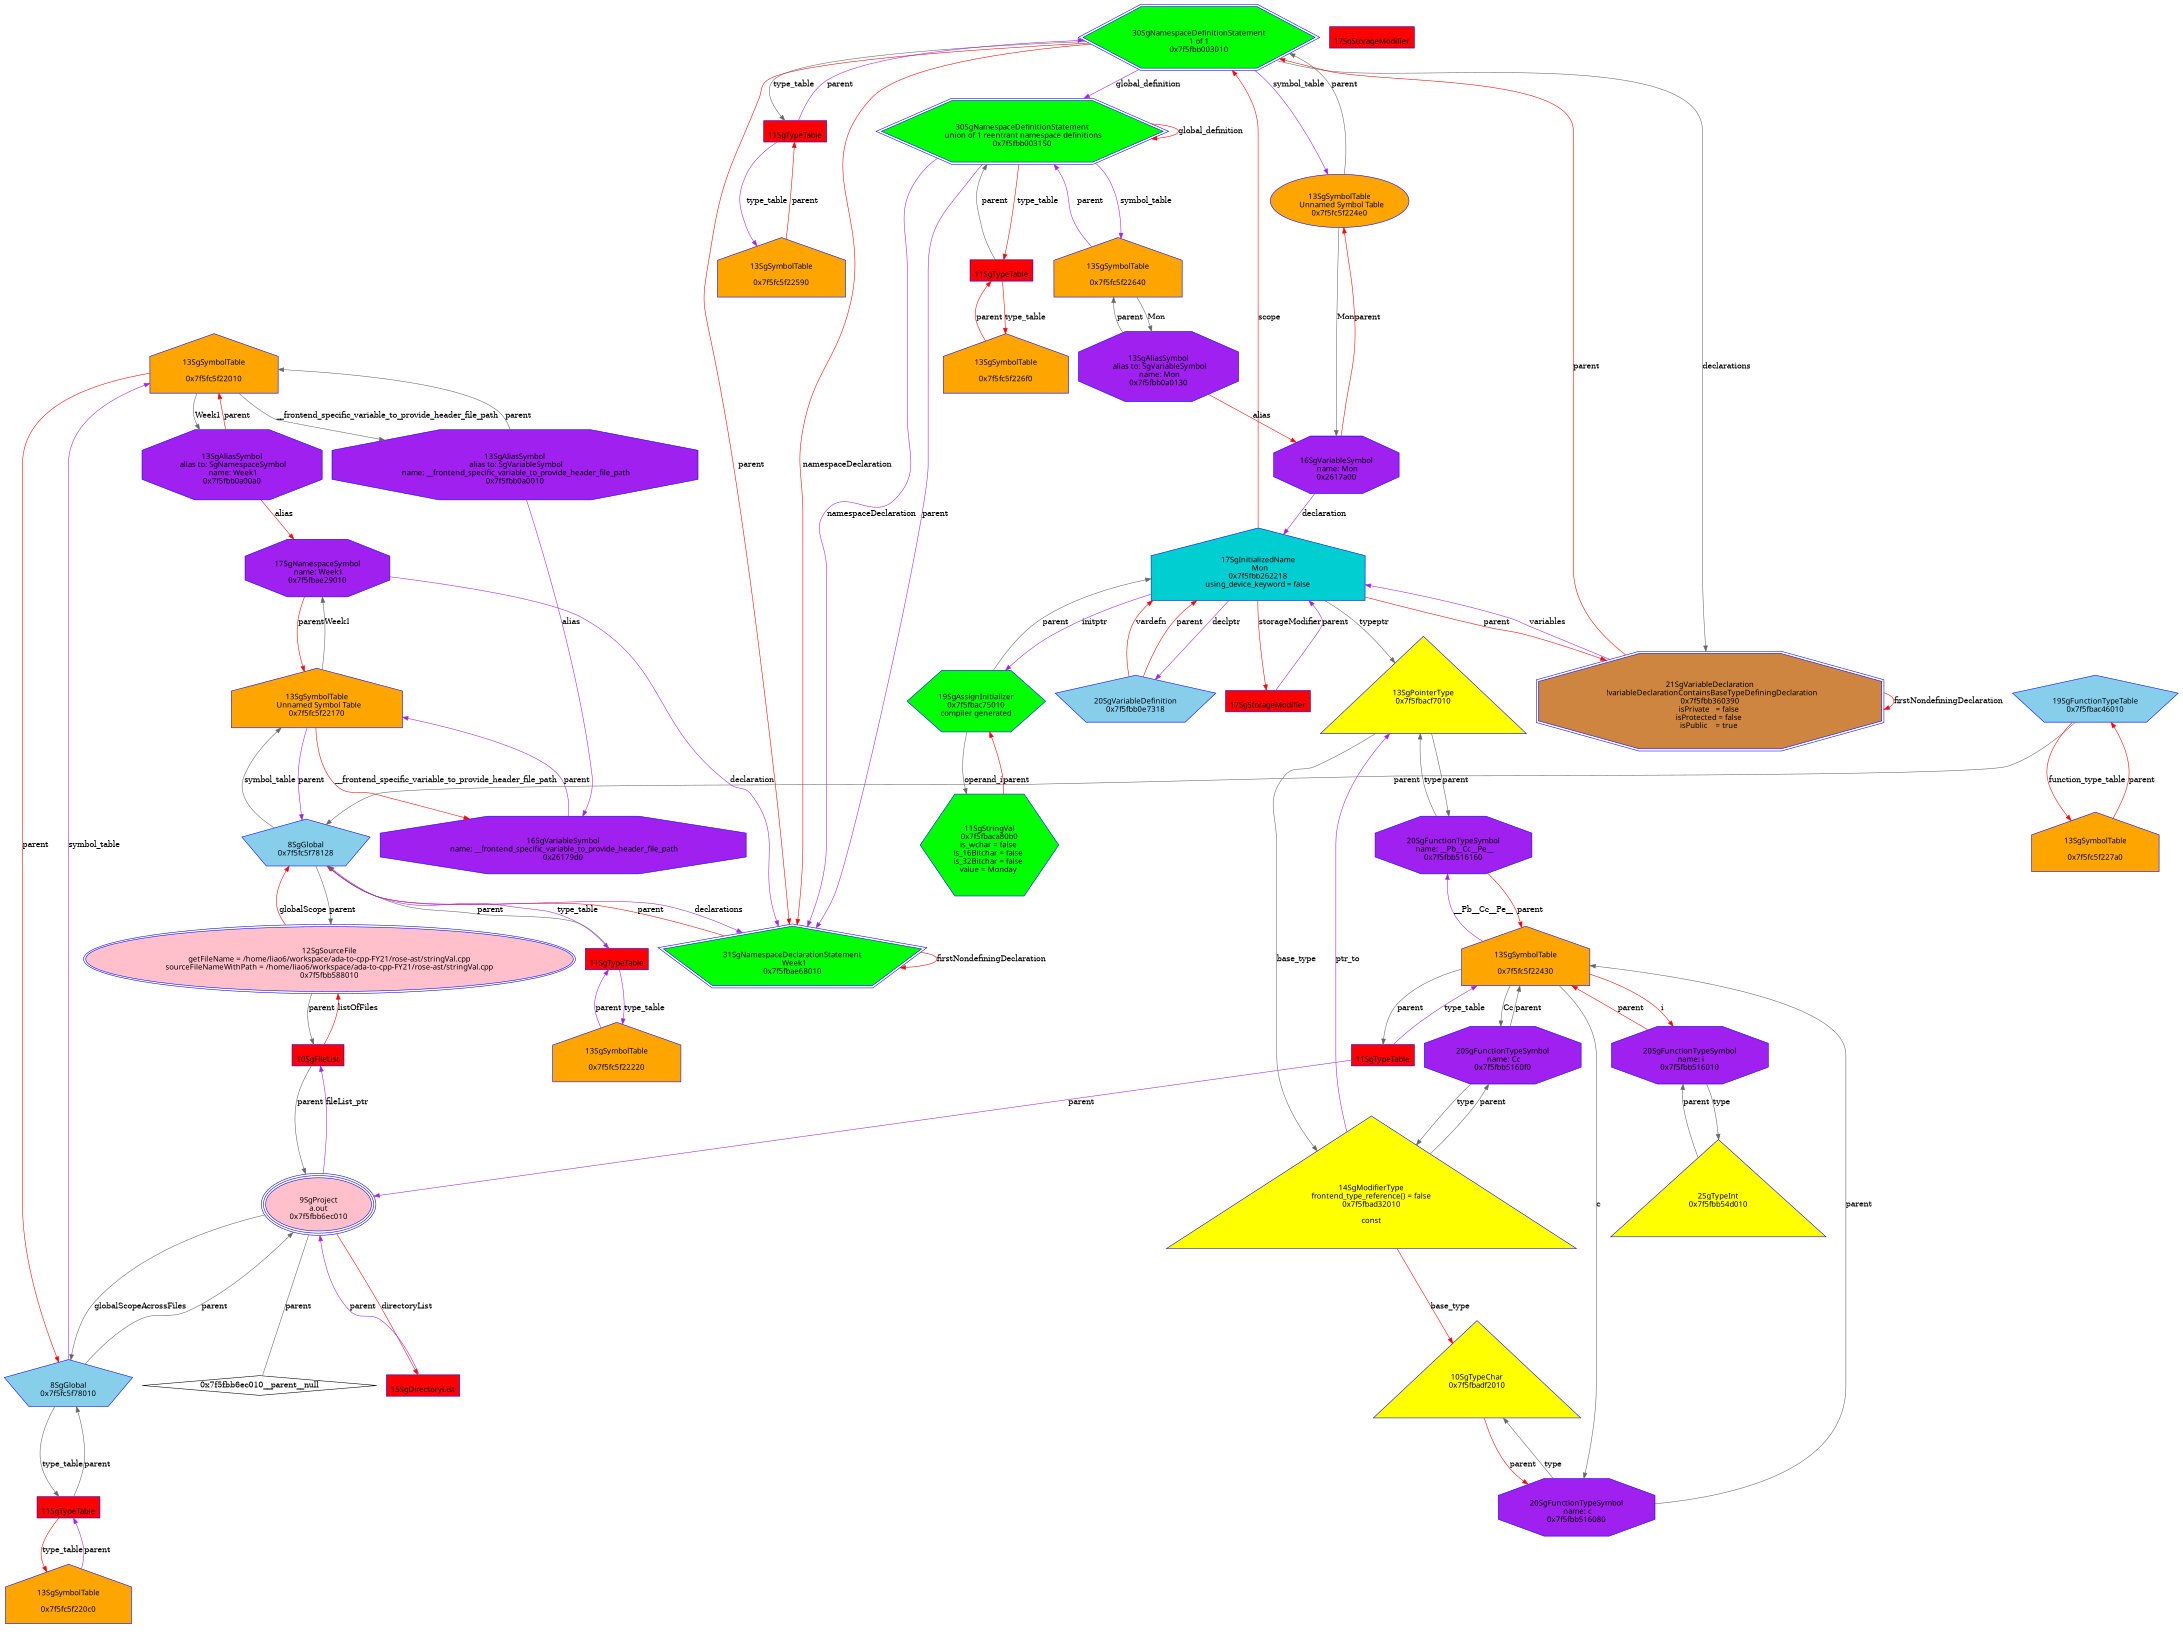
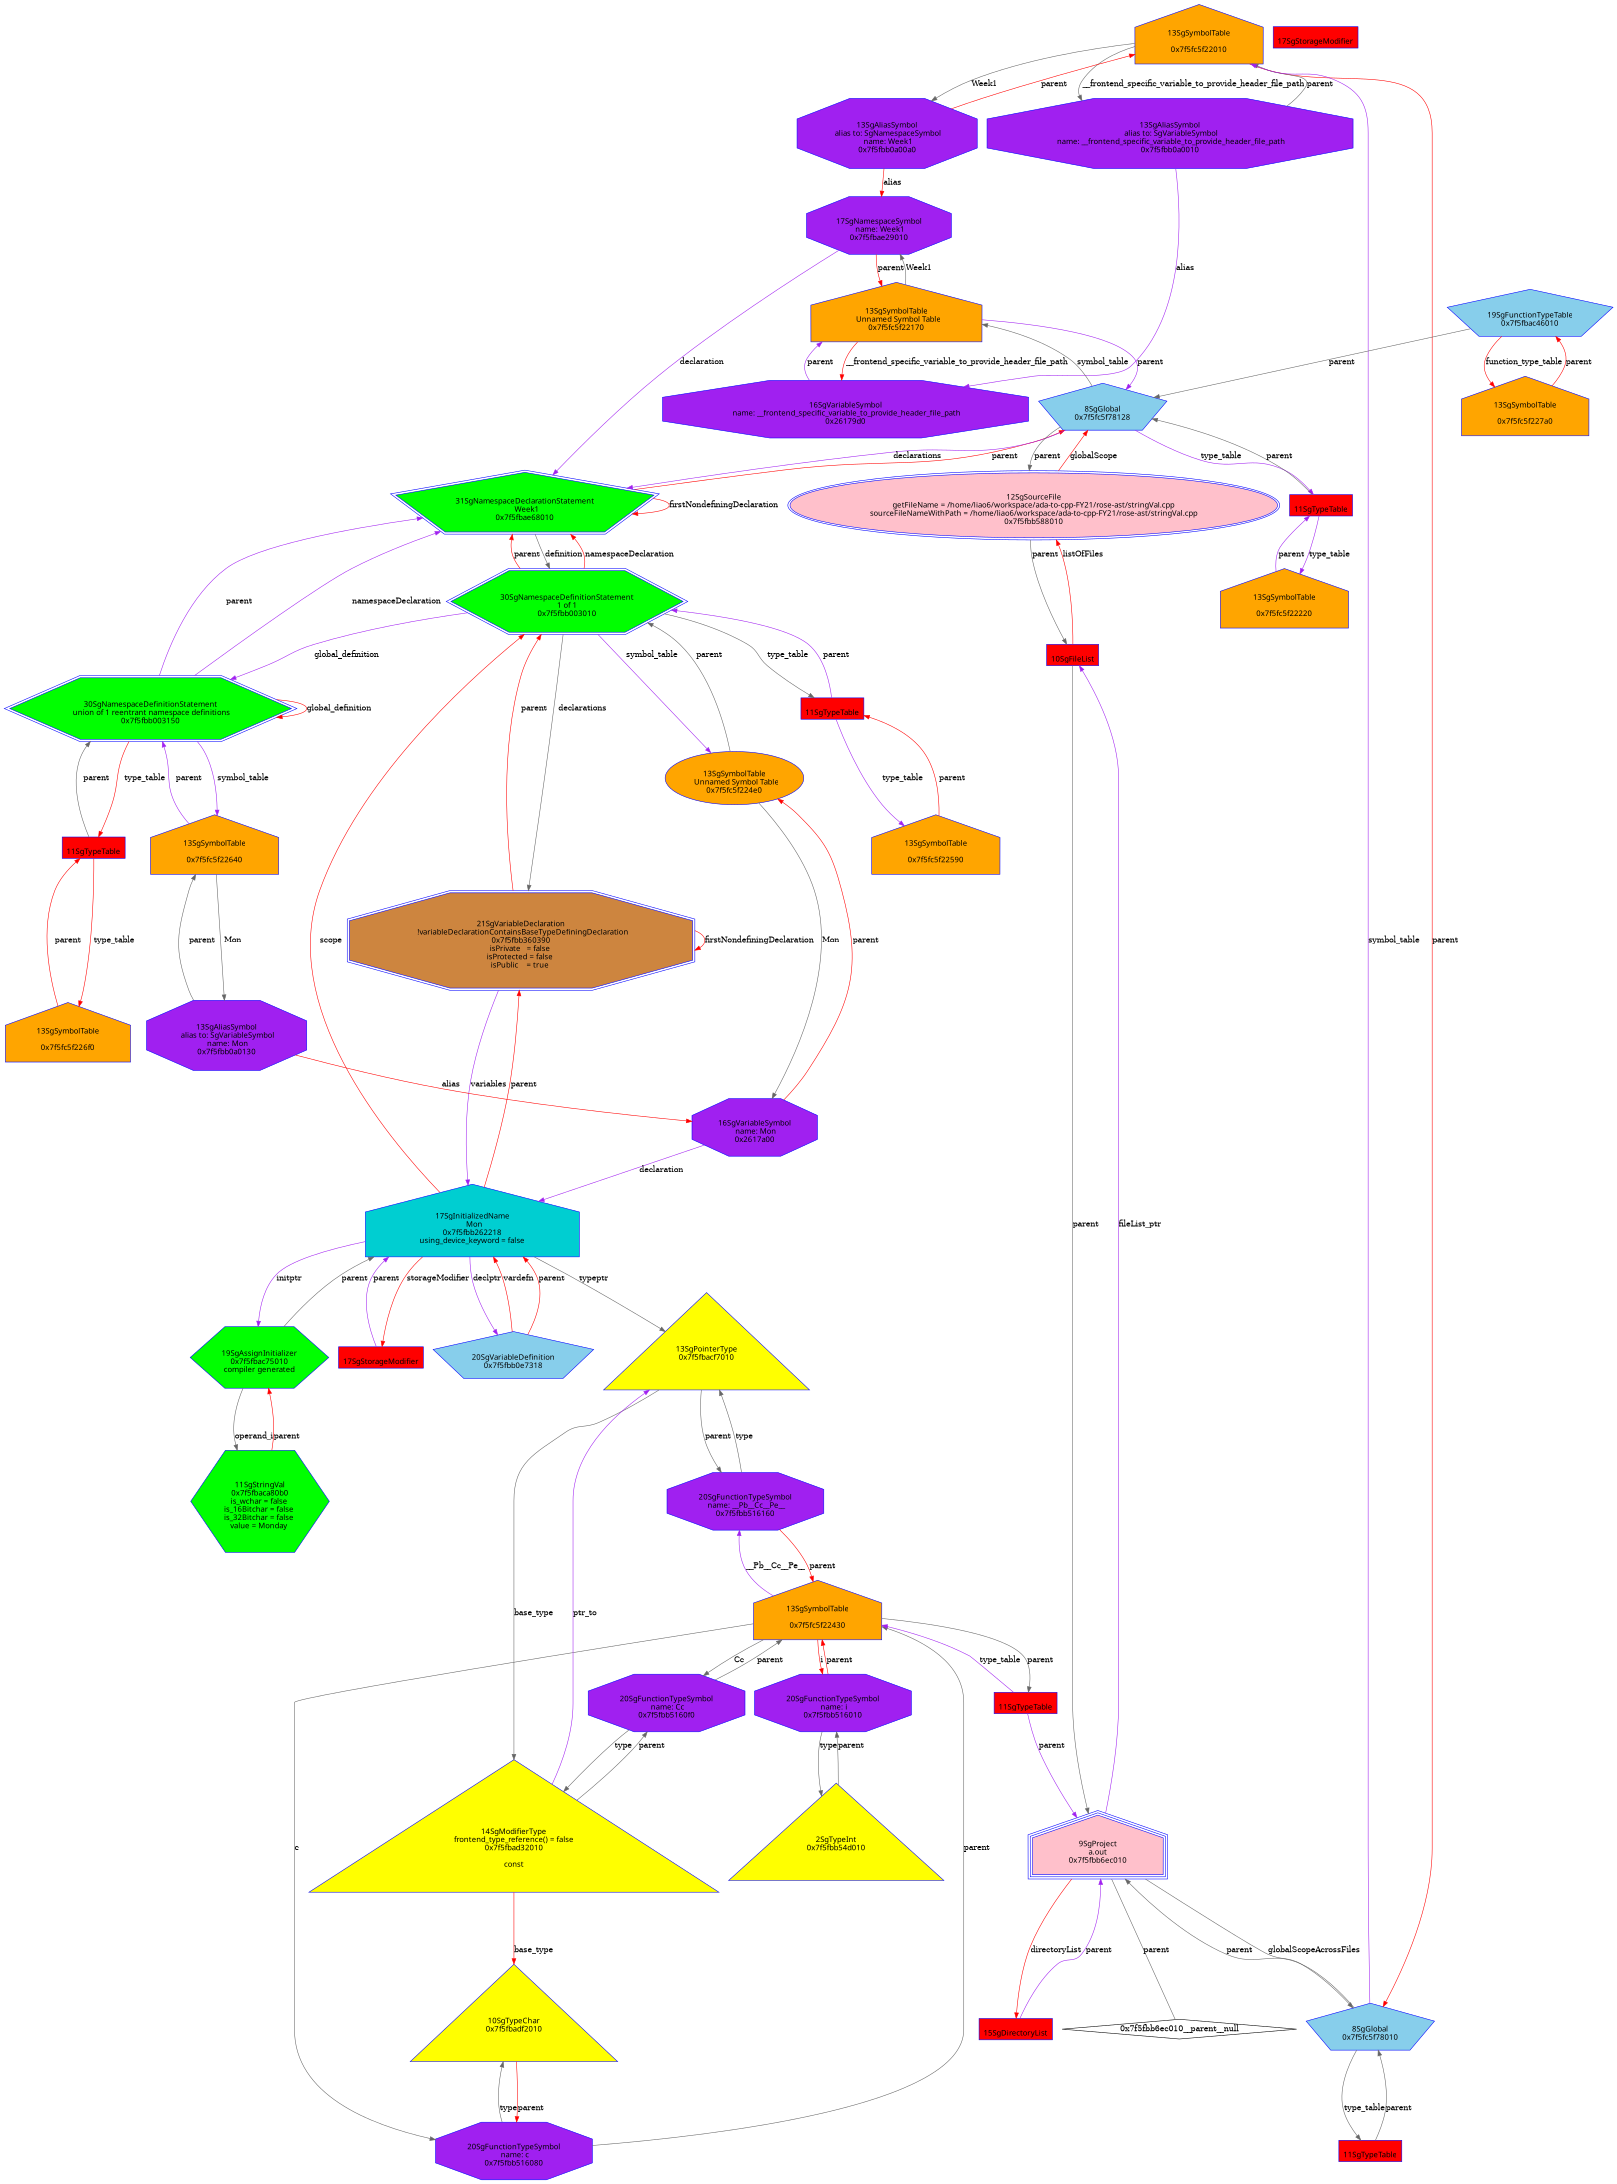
edge "31SgNamespaceDeclarationStatement Week1 0x7f5fbae68010" -> "30SgNamespaceDefinitionStatement 1 of 1 0x7f5fbb003010": added, label "definition"
node "9SgProject a.out 0x7f5fbb6ec010": shape ellipse -> house
node "13SgSymbolTable 0x7f5fc5f220c0": removed
